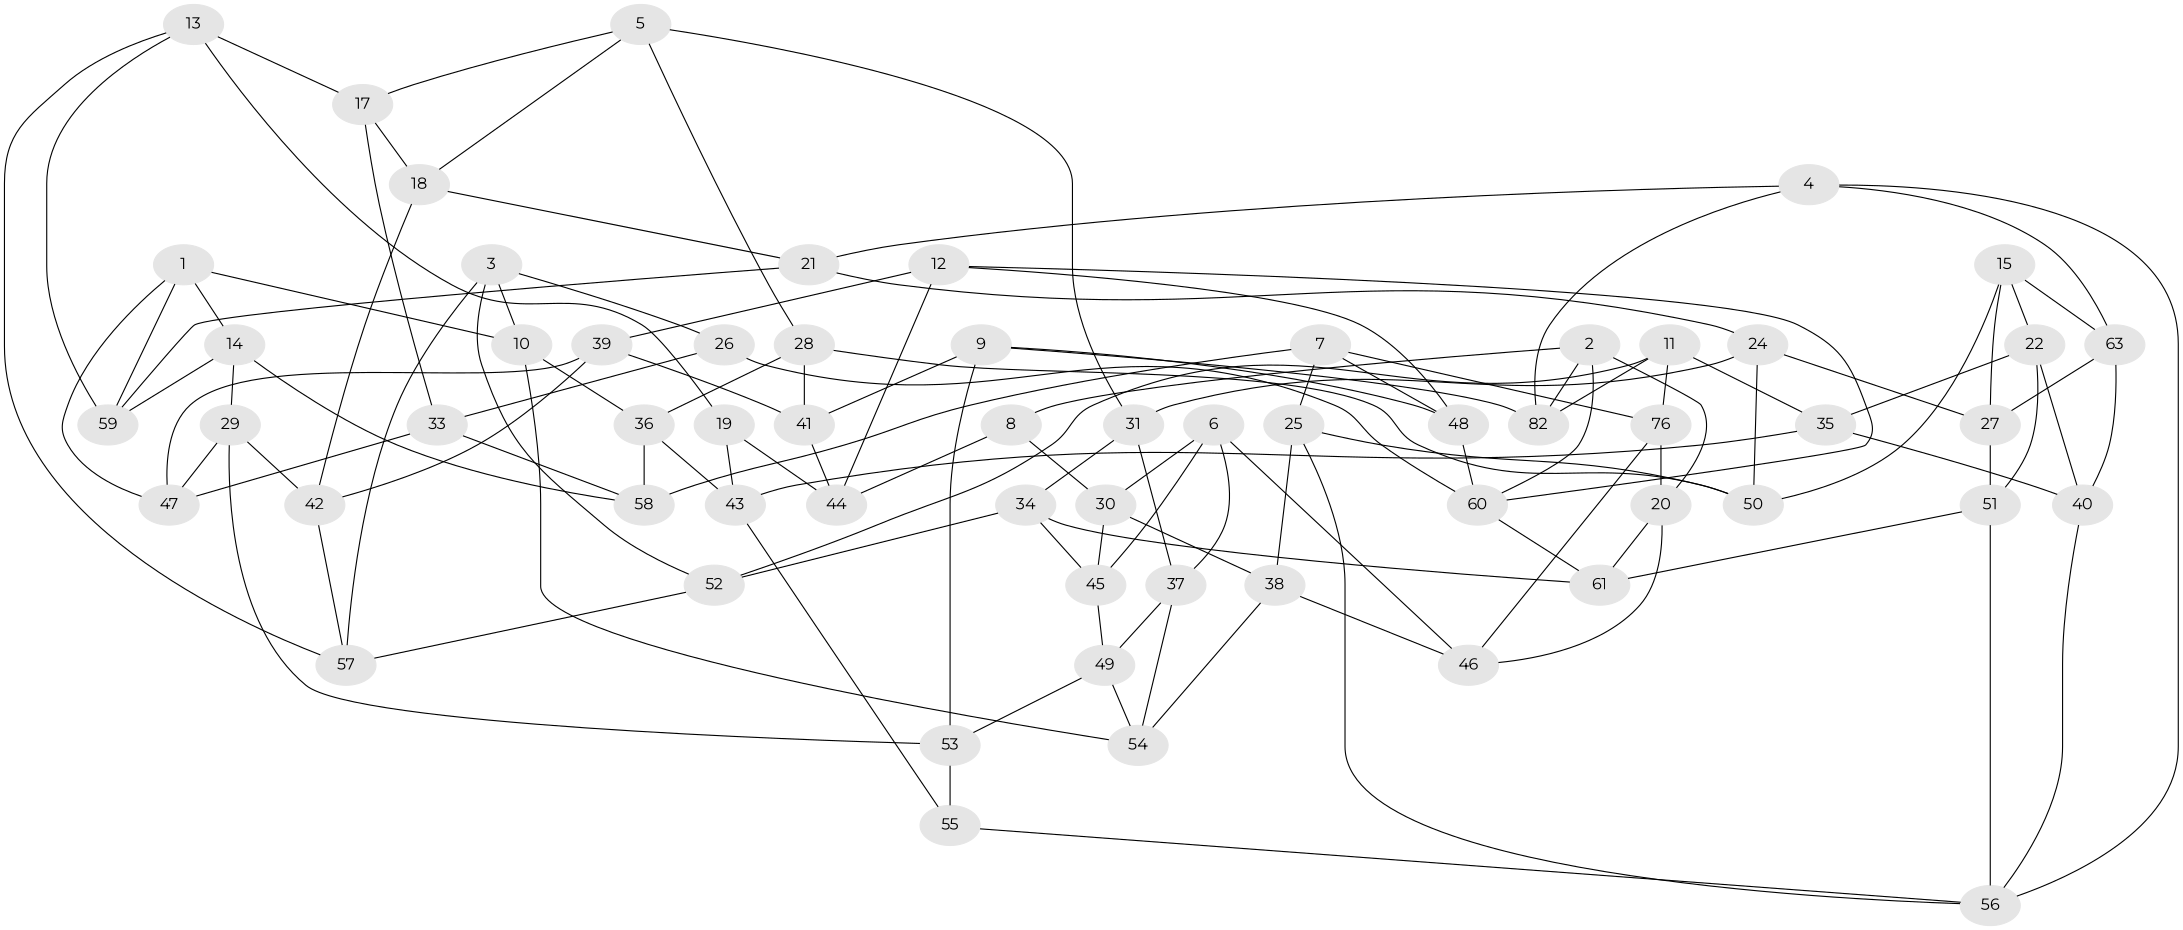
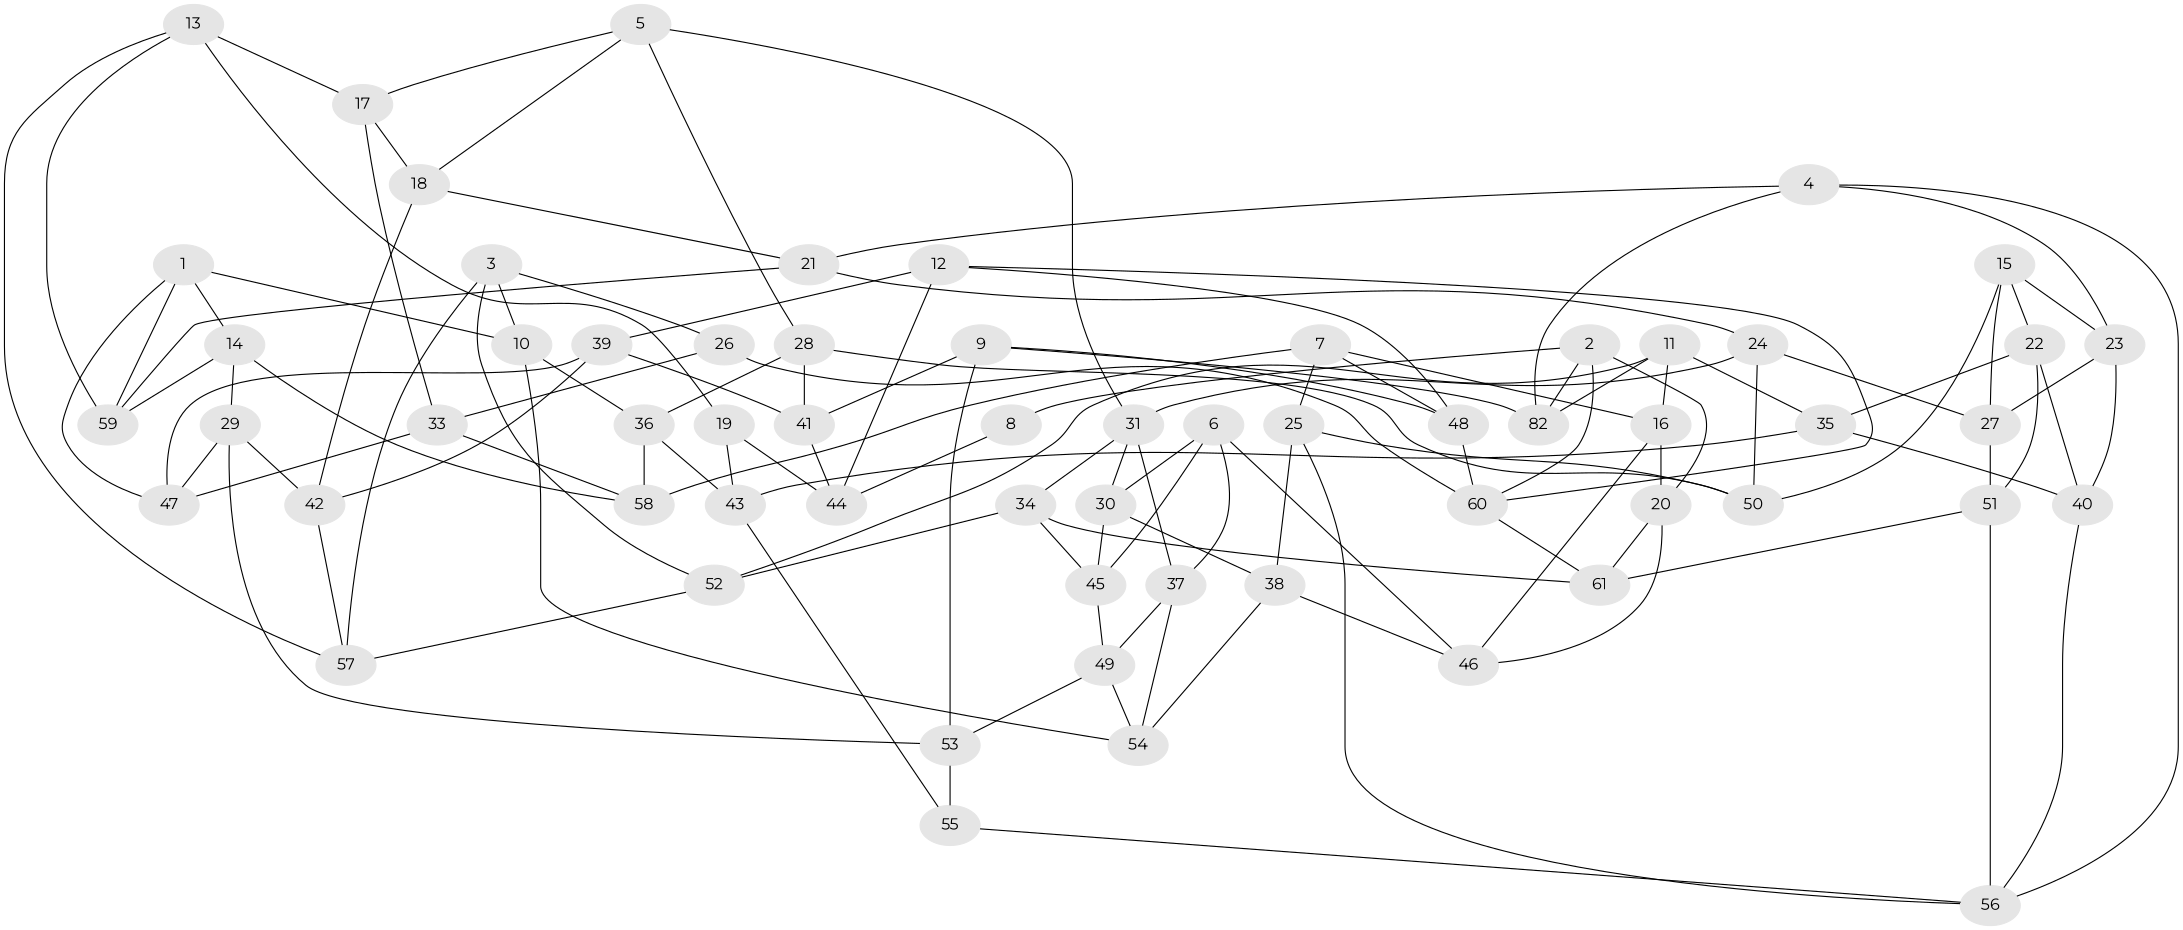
node "63": label "63" -> "23"
node "76": label "76" -> "16"
edge "8" -- "30": now "31" -- "30"
